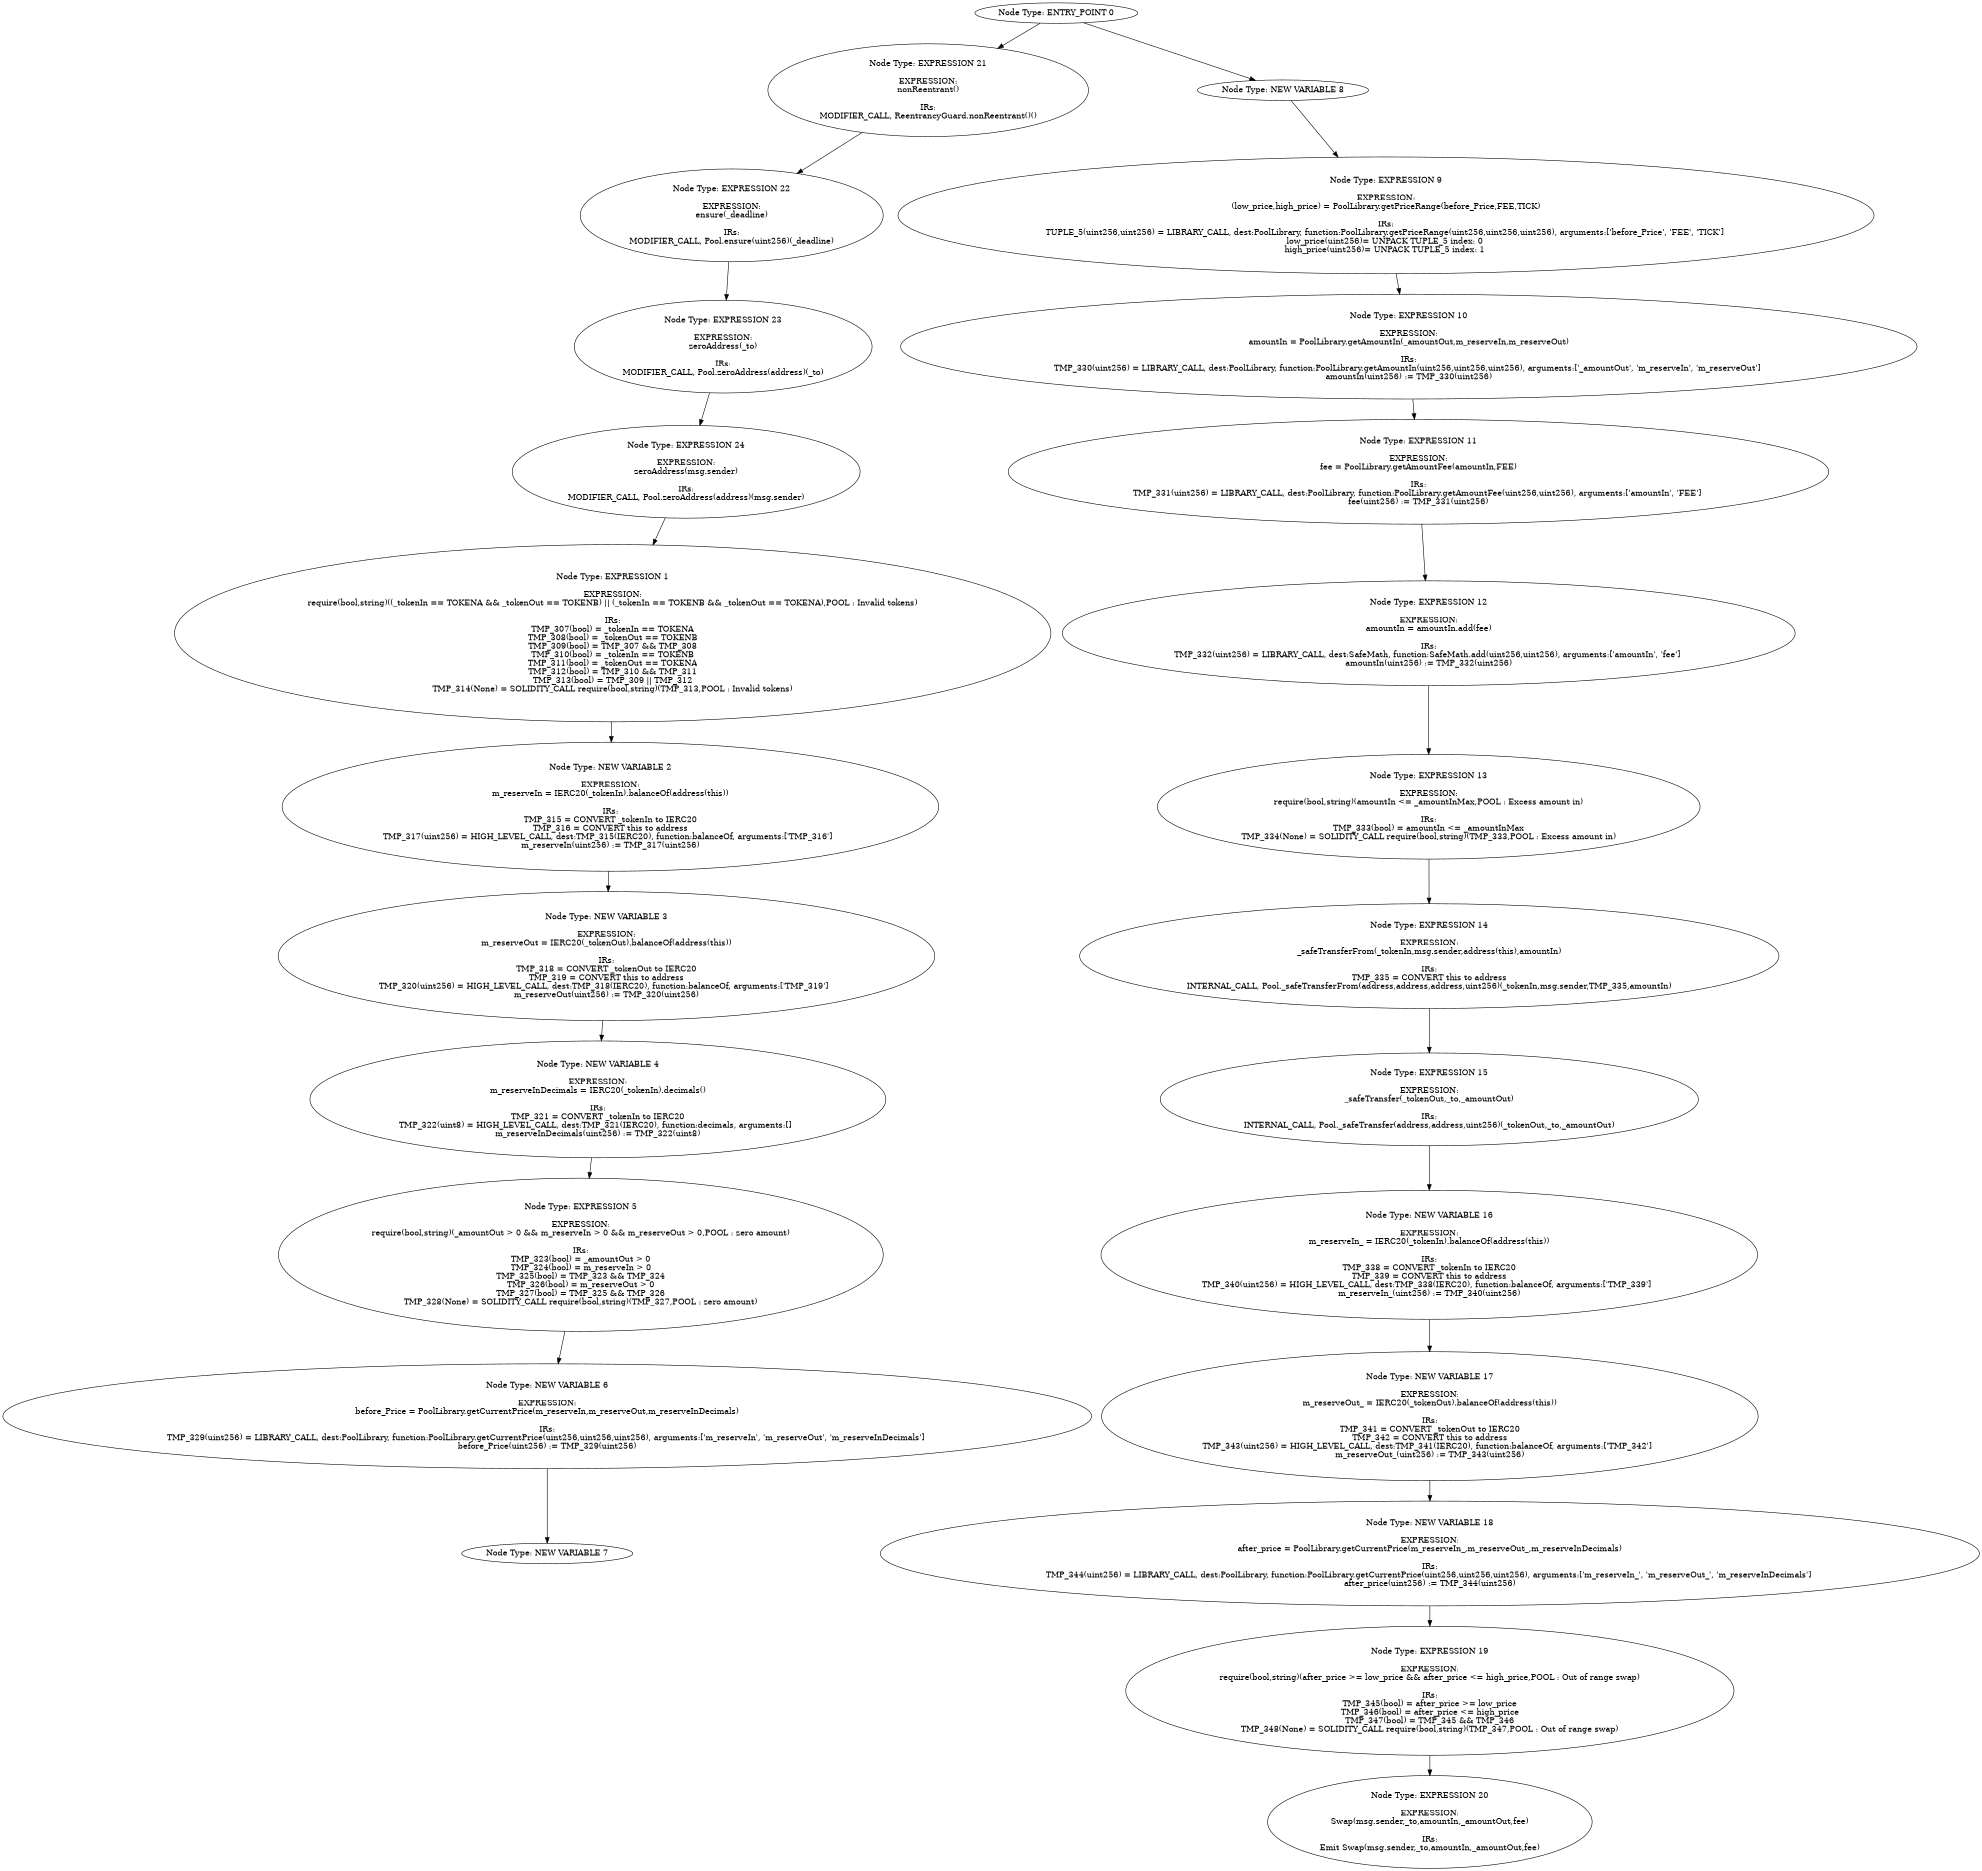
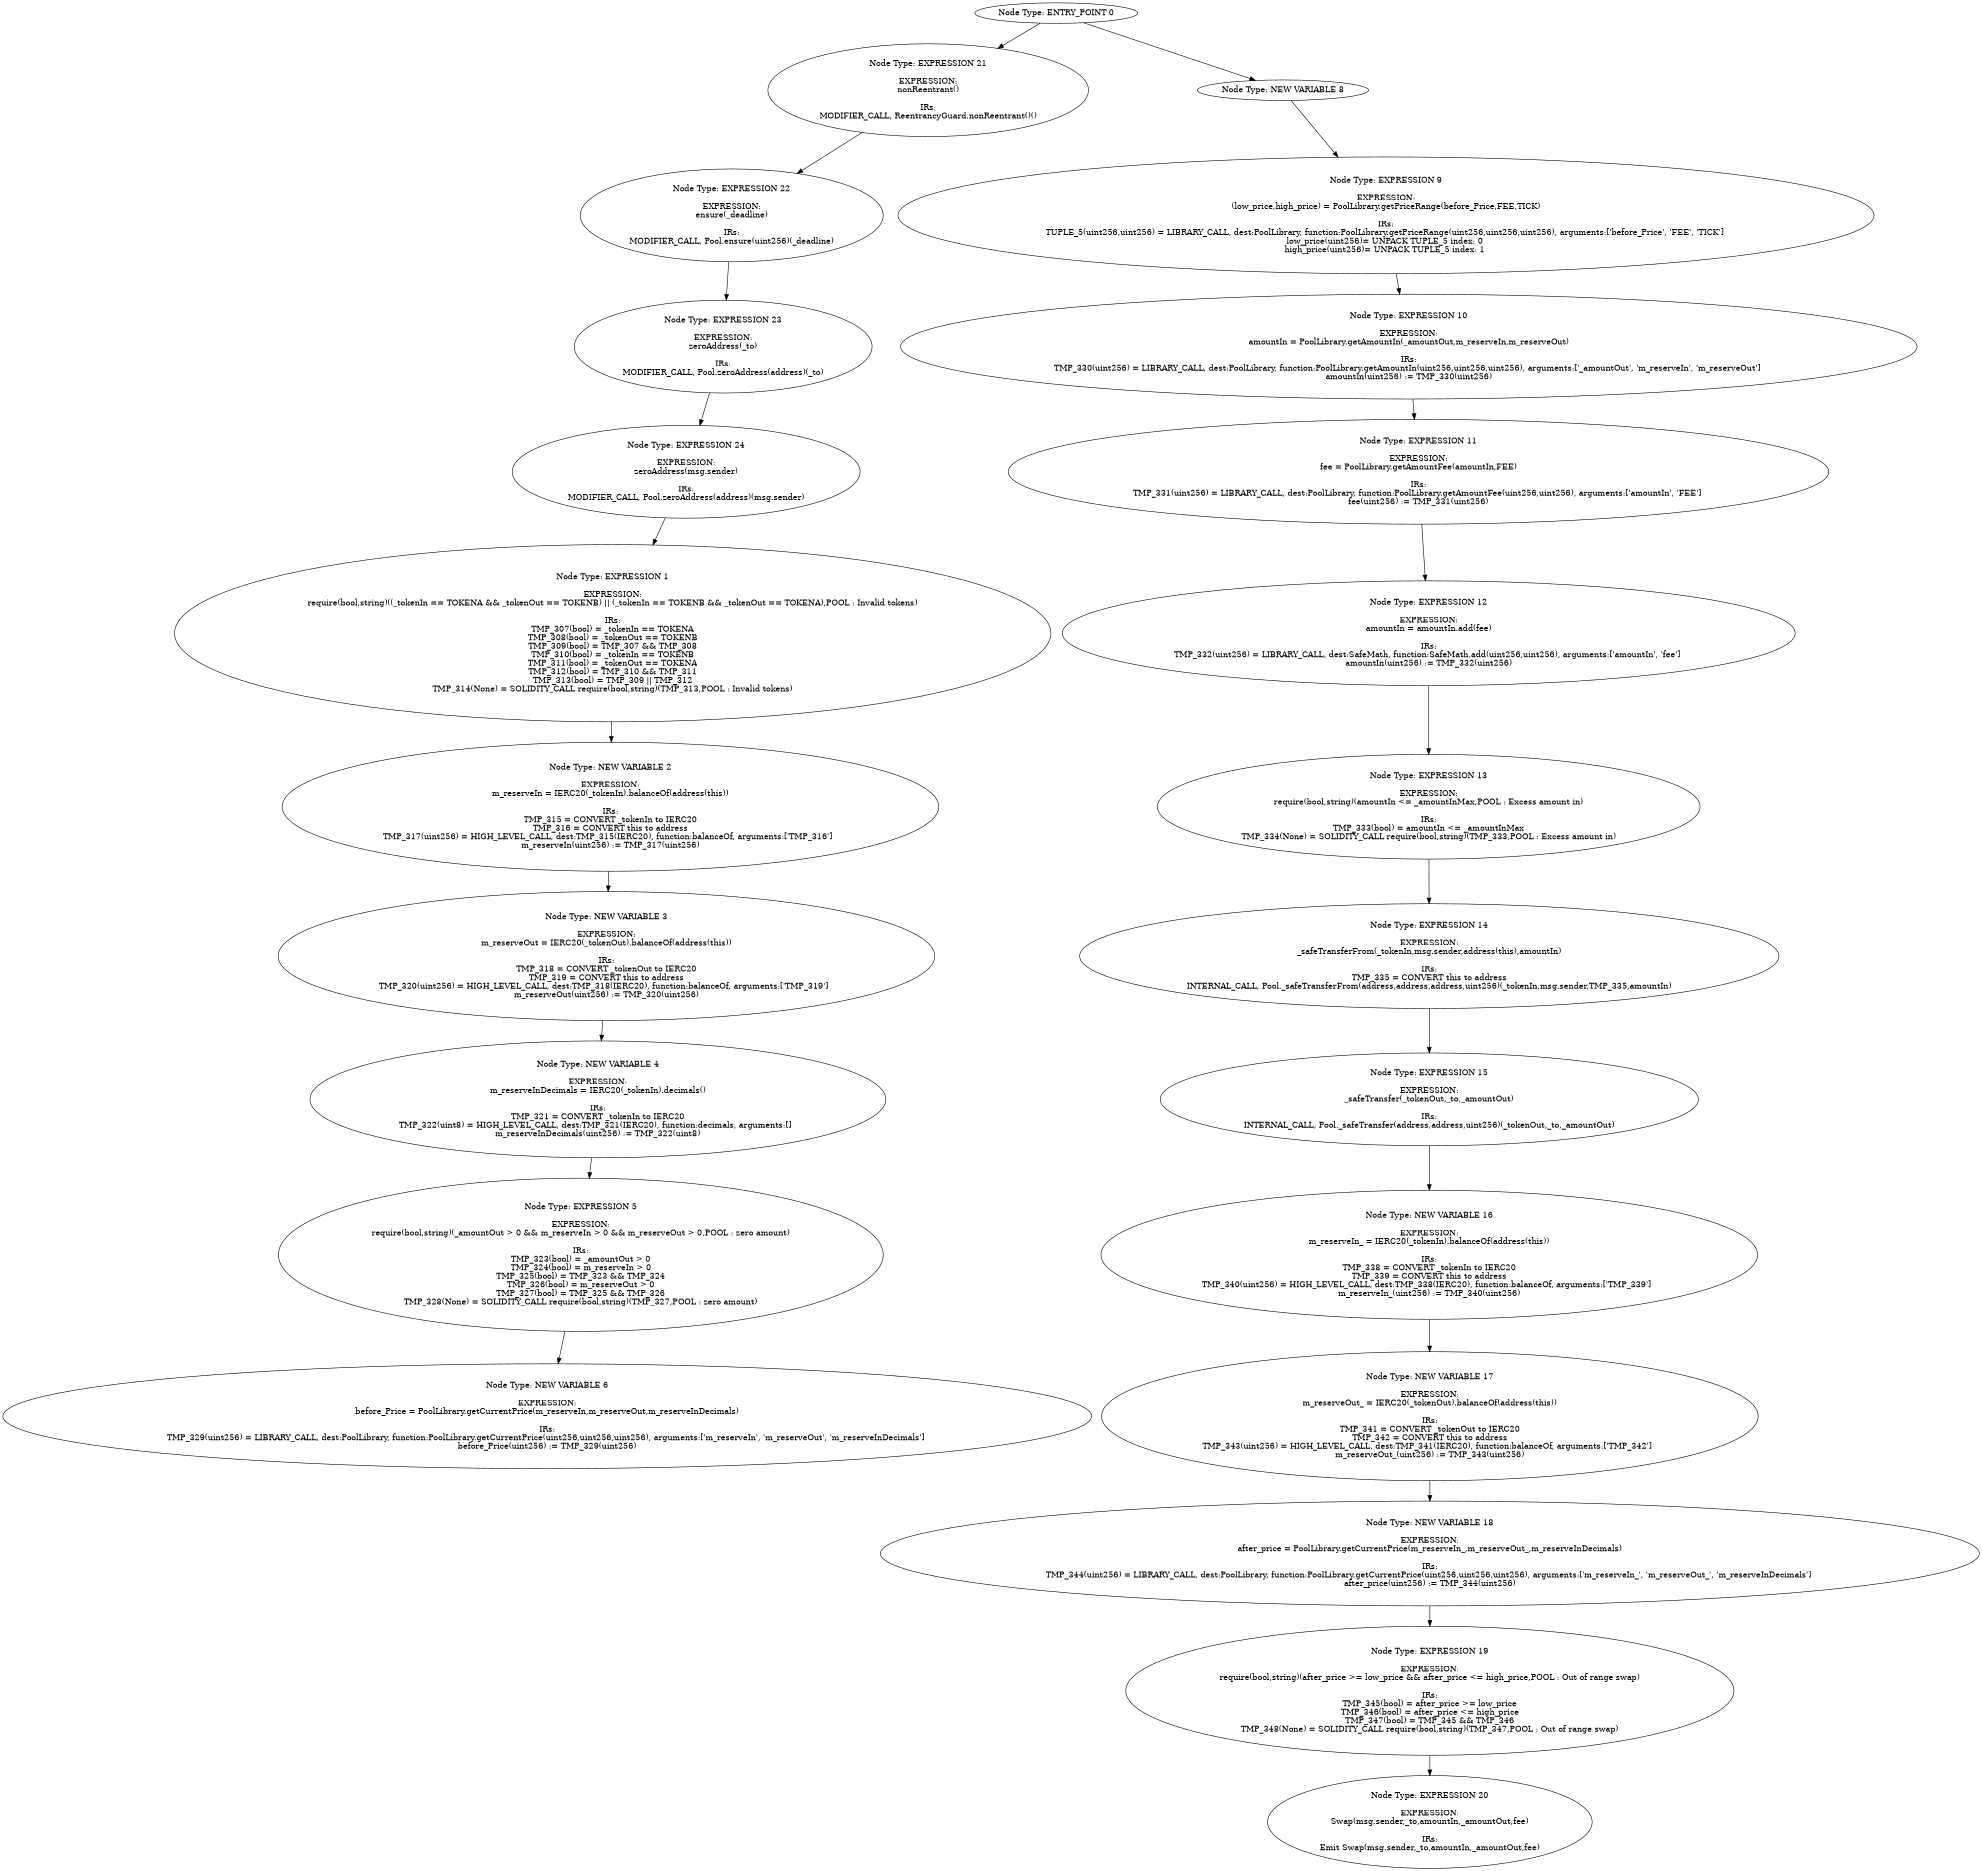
node "Node Type: NEW VARIABLE 7": removed
